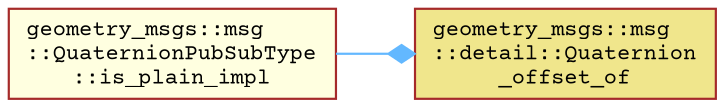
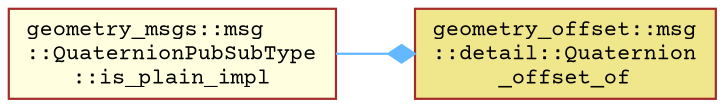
node "geometry_msgs::msg ::detail::Quaternion _offset_of": label "geometry_msgs::msg ::detail::Quaternion _offset_of" -> "geometry_offset::msg ::detail::Quaternion _offset_of"
